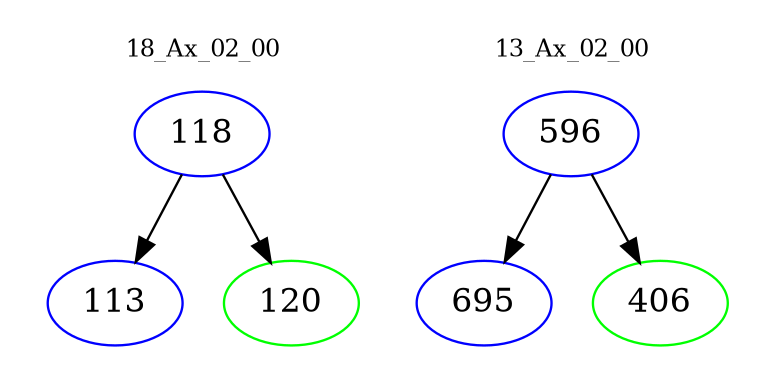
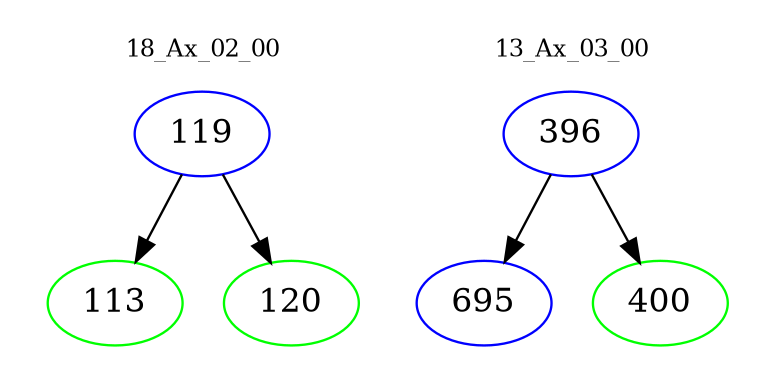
cluster "13_Ax_02_00": label "13_Ax_02_00" -> "13_Ax_03_00"
node "118": label "118" -> "119"
node "596": label "596" -> "396"
node "113": color blue -> green
node "406": label "406" -> "400"
